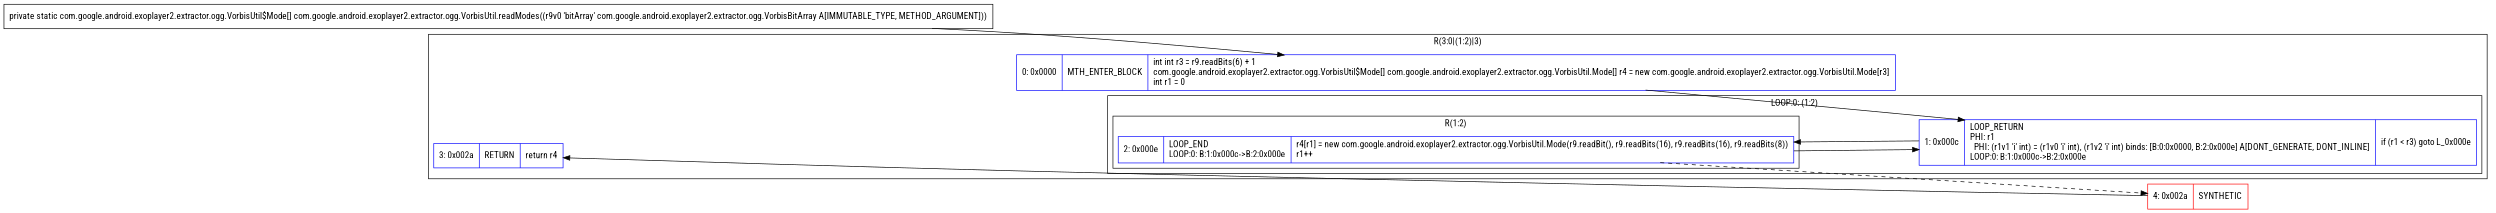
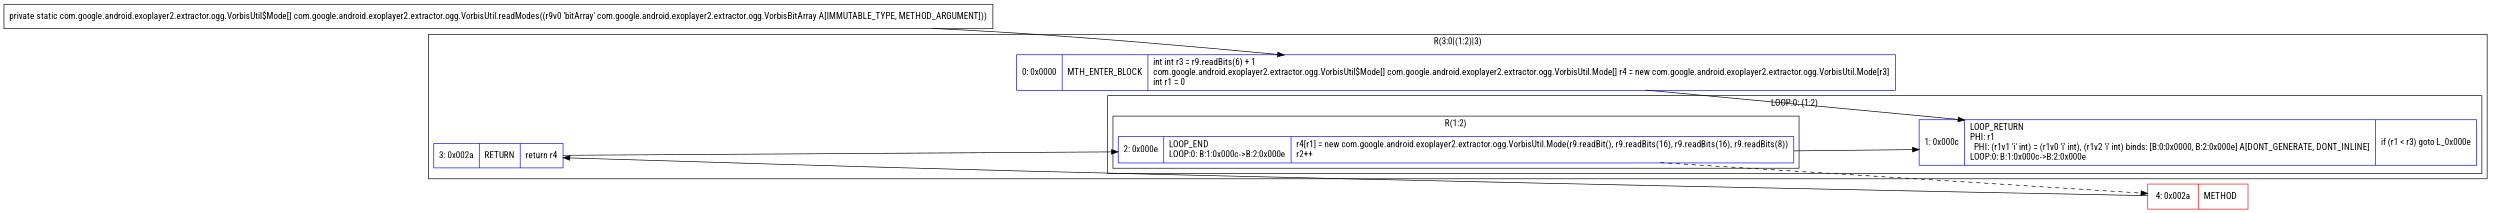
edge "1: 0x000c" -> "2: 0x000e": now "3: 0x002a" -> "2: 0x000e"
node "2: 0x000e": text "r1++" -> "r2++"
node "4: 0x002a": text "SYNTHETIC" -> "METHOD"
